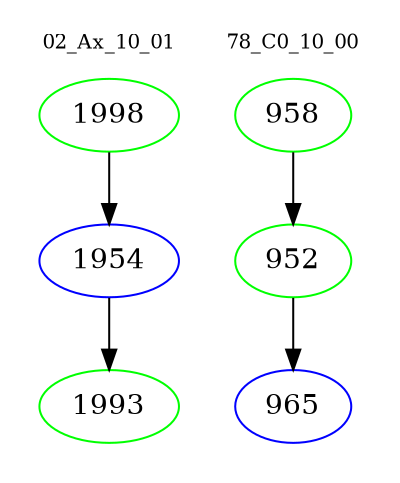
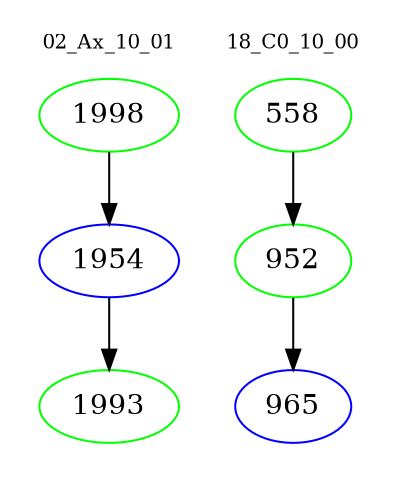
cluster "78_C0_10_00": label "78_C0_10_00" -> "18_C0_10_00"
node "958": label "958" -> "558"
